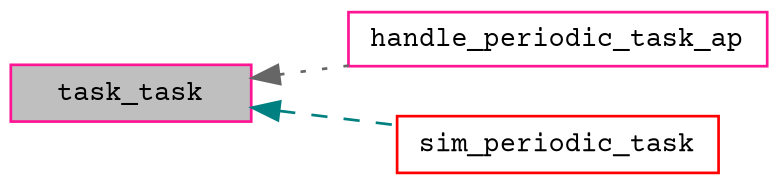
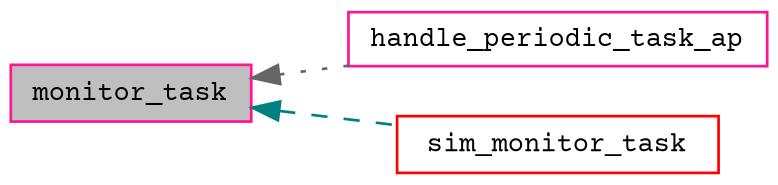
node "task_task": label "task_task" -> "monitor_task"
node "sim_periodic_task": label "sim_periodic_task" -> "sim_monitor_task"
